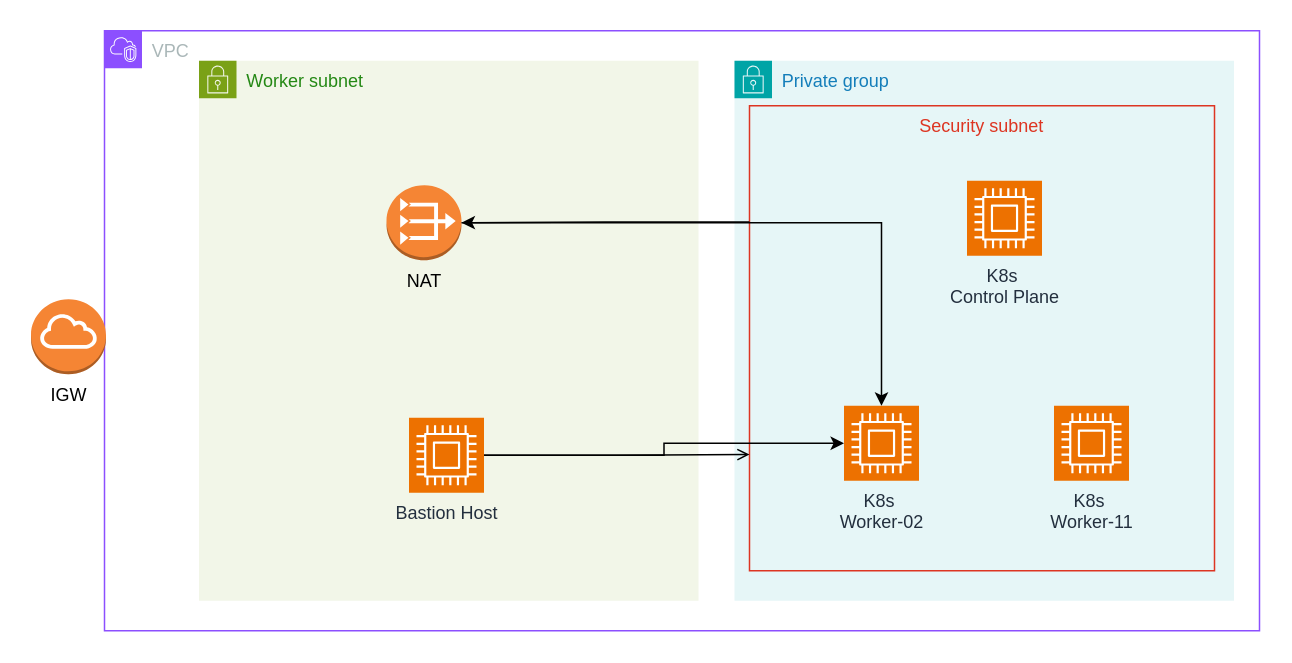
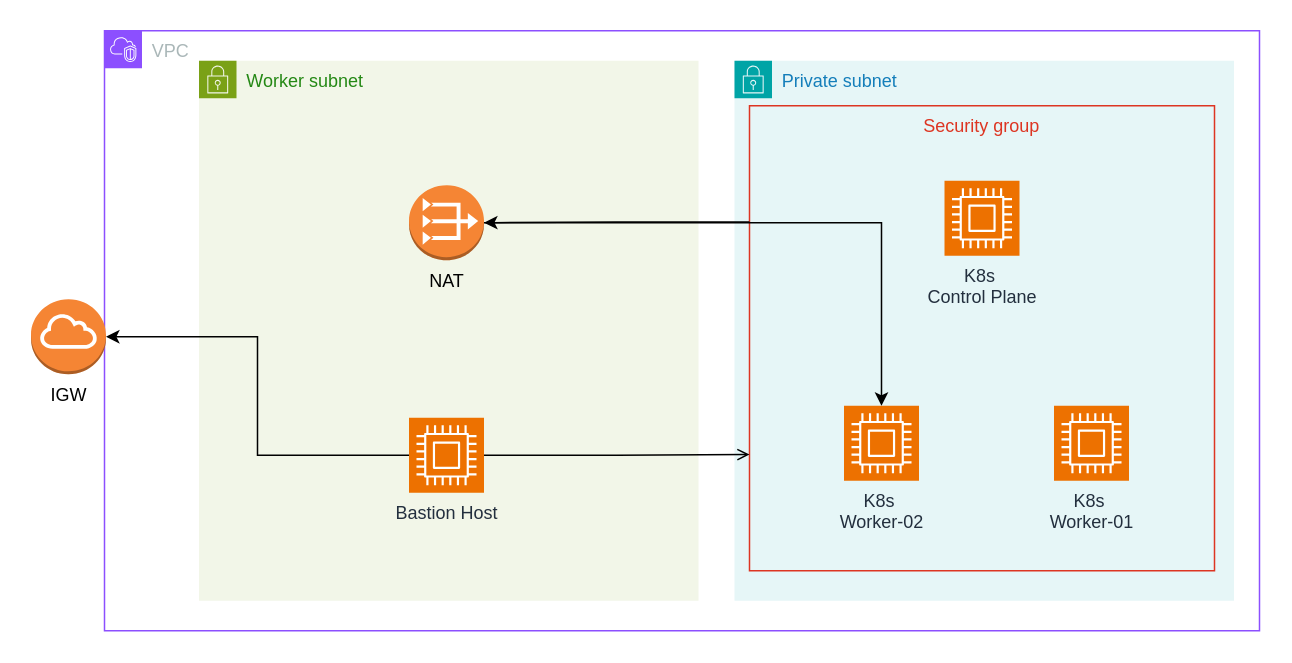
node "Private group": label "Private group" -> "Private subnet"
node "Security subnet": label "Security subnet" -> "Security group"
node "K8s Control Plane": moved (1004, 218) -> (982, 218)
node "NAT": moved (424, 223) -> (446, 223)
edge "Bastion Host" -> "K8s Worker-02": now "Bastion Host" -> "IGW"
node "K8s Worker-11": label "K8s Worker-11" -> "K8s Worker-01"
